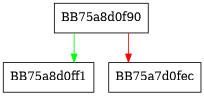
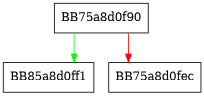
node "BB75a8d0ff1": label "BB75a8d0ff1" -> "BB85a8d0ff1"
node "BB75a7d0fec": label "BB75a7d0fec" -> "BB75a8d0fec"
